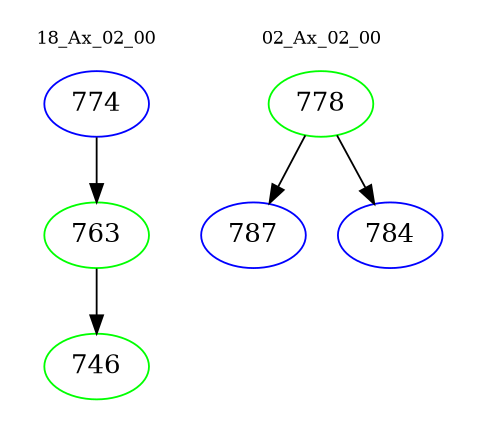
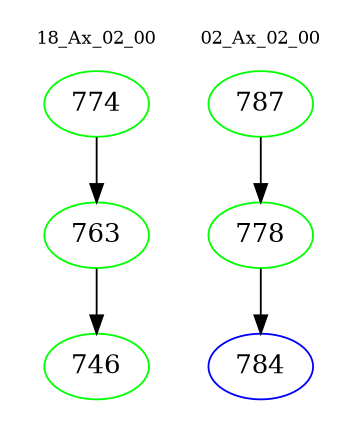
node "774": color blue -> green
edge "778" -> "787": reversed
node "787": color blue -> green
